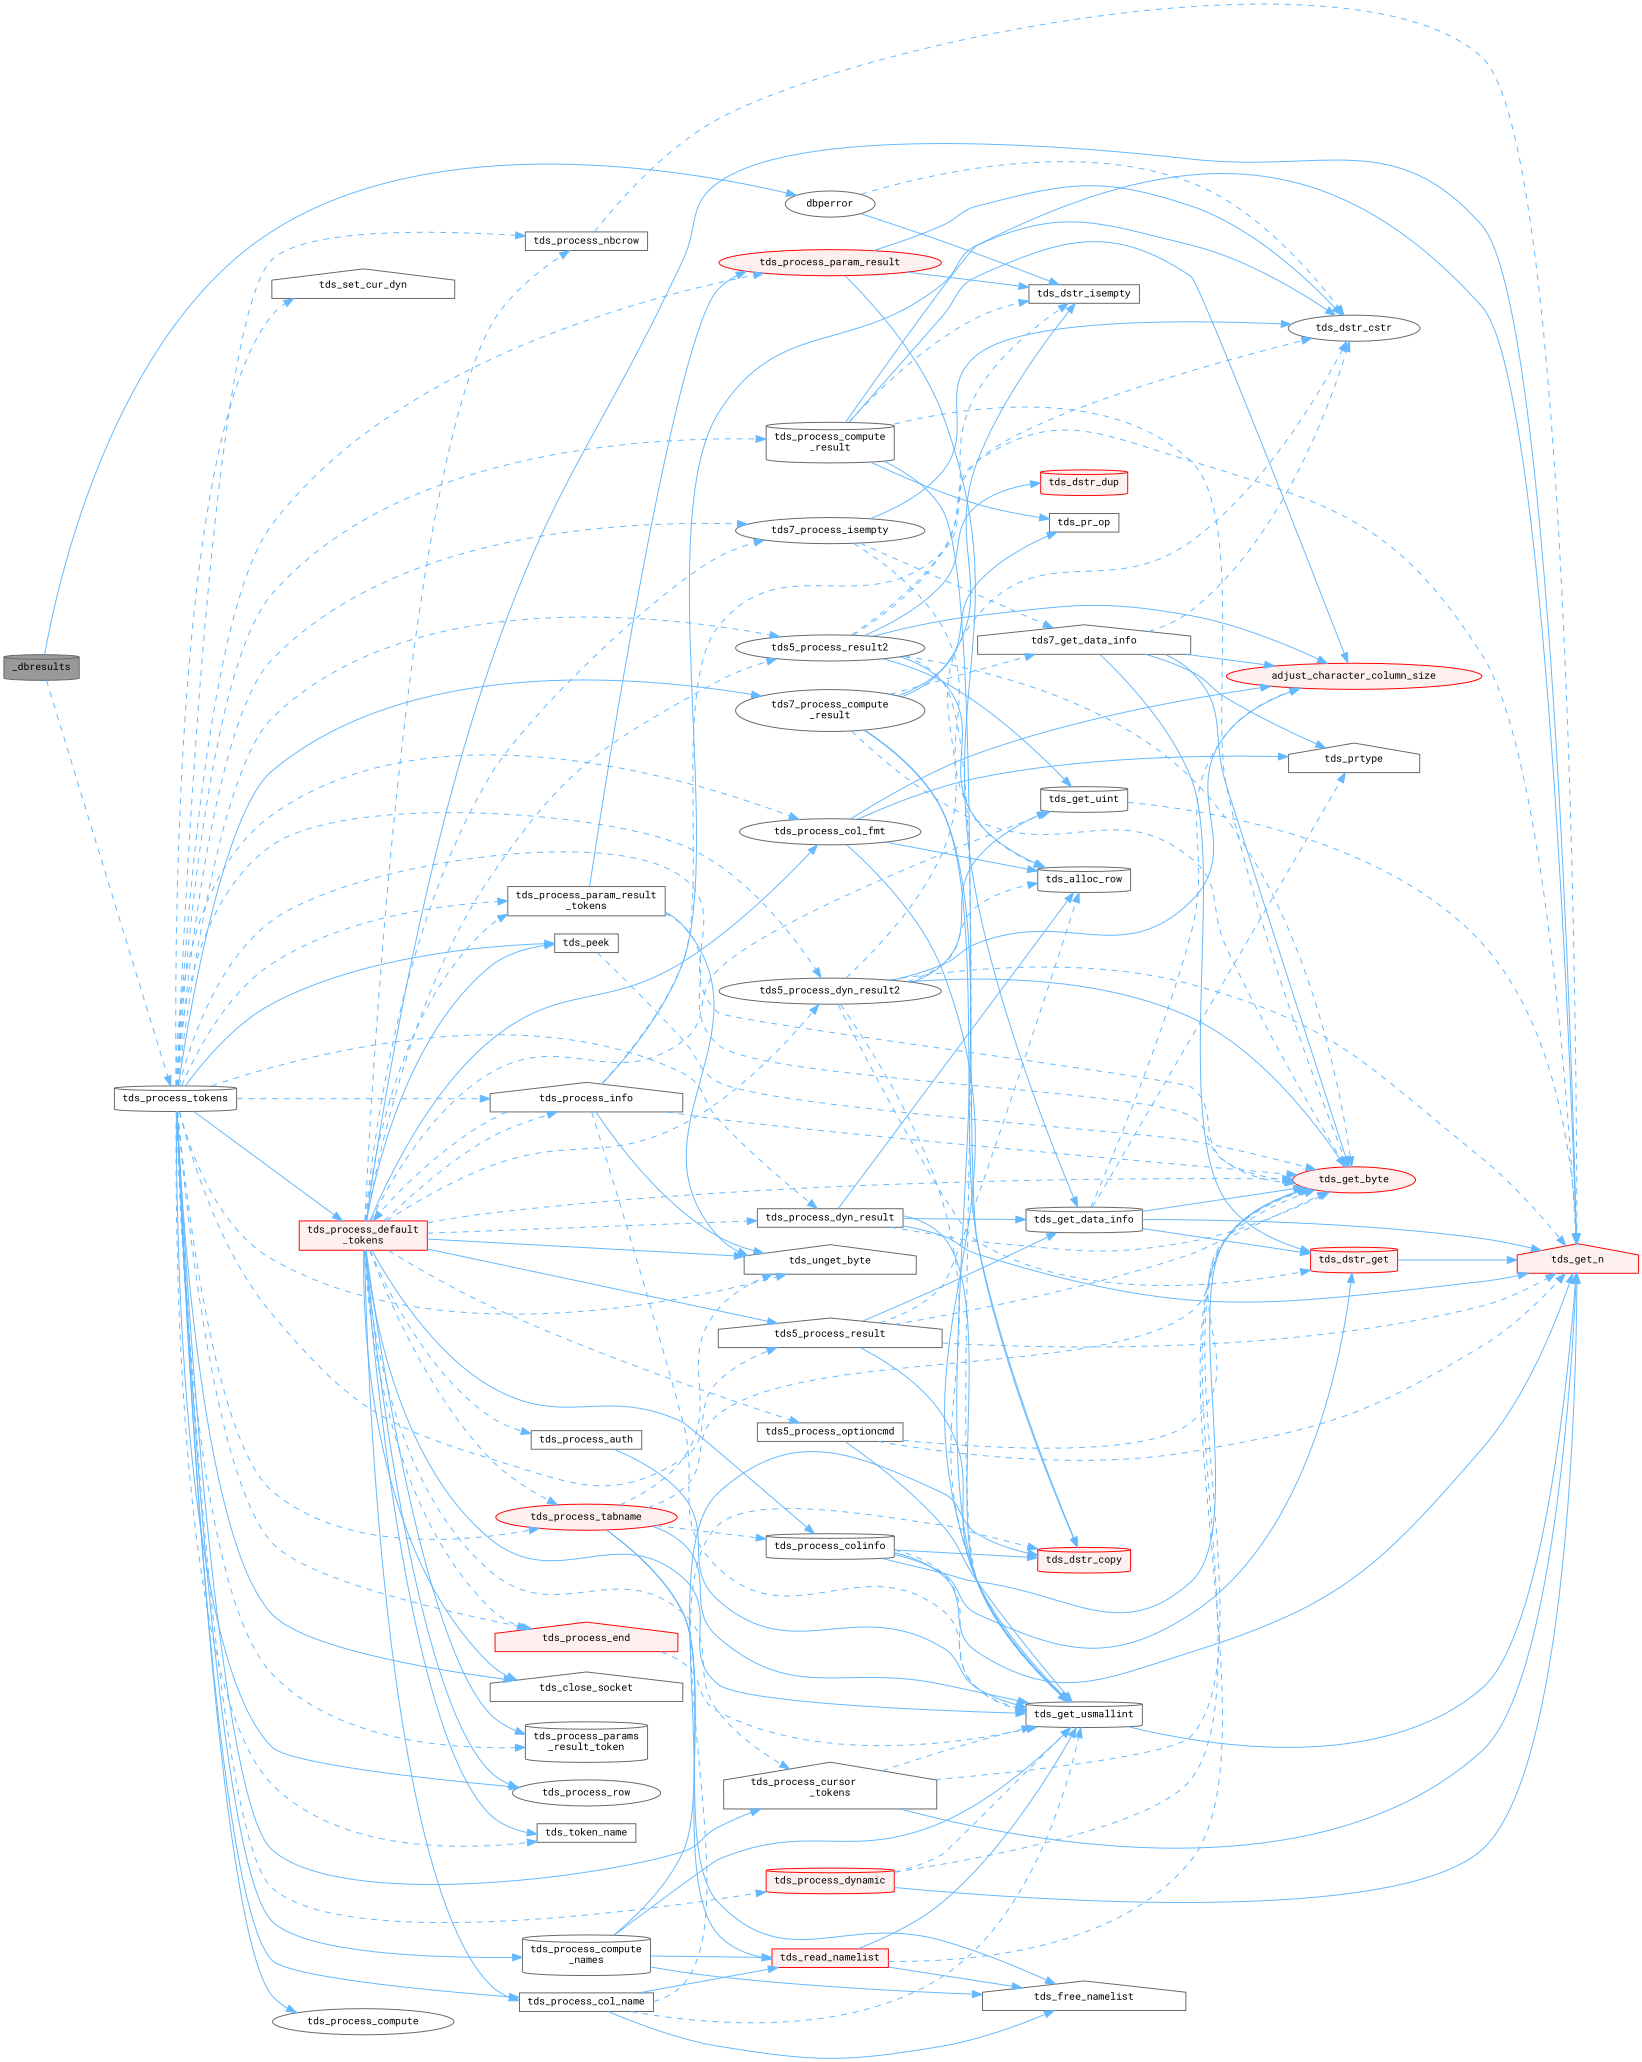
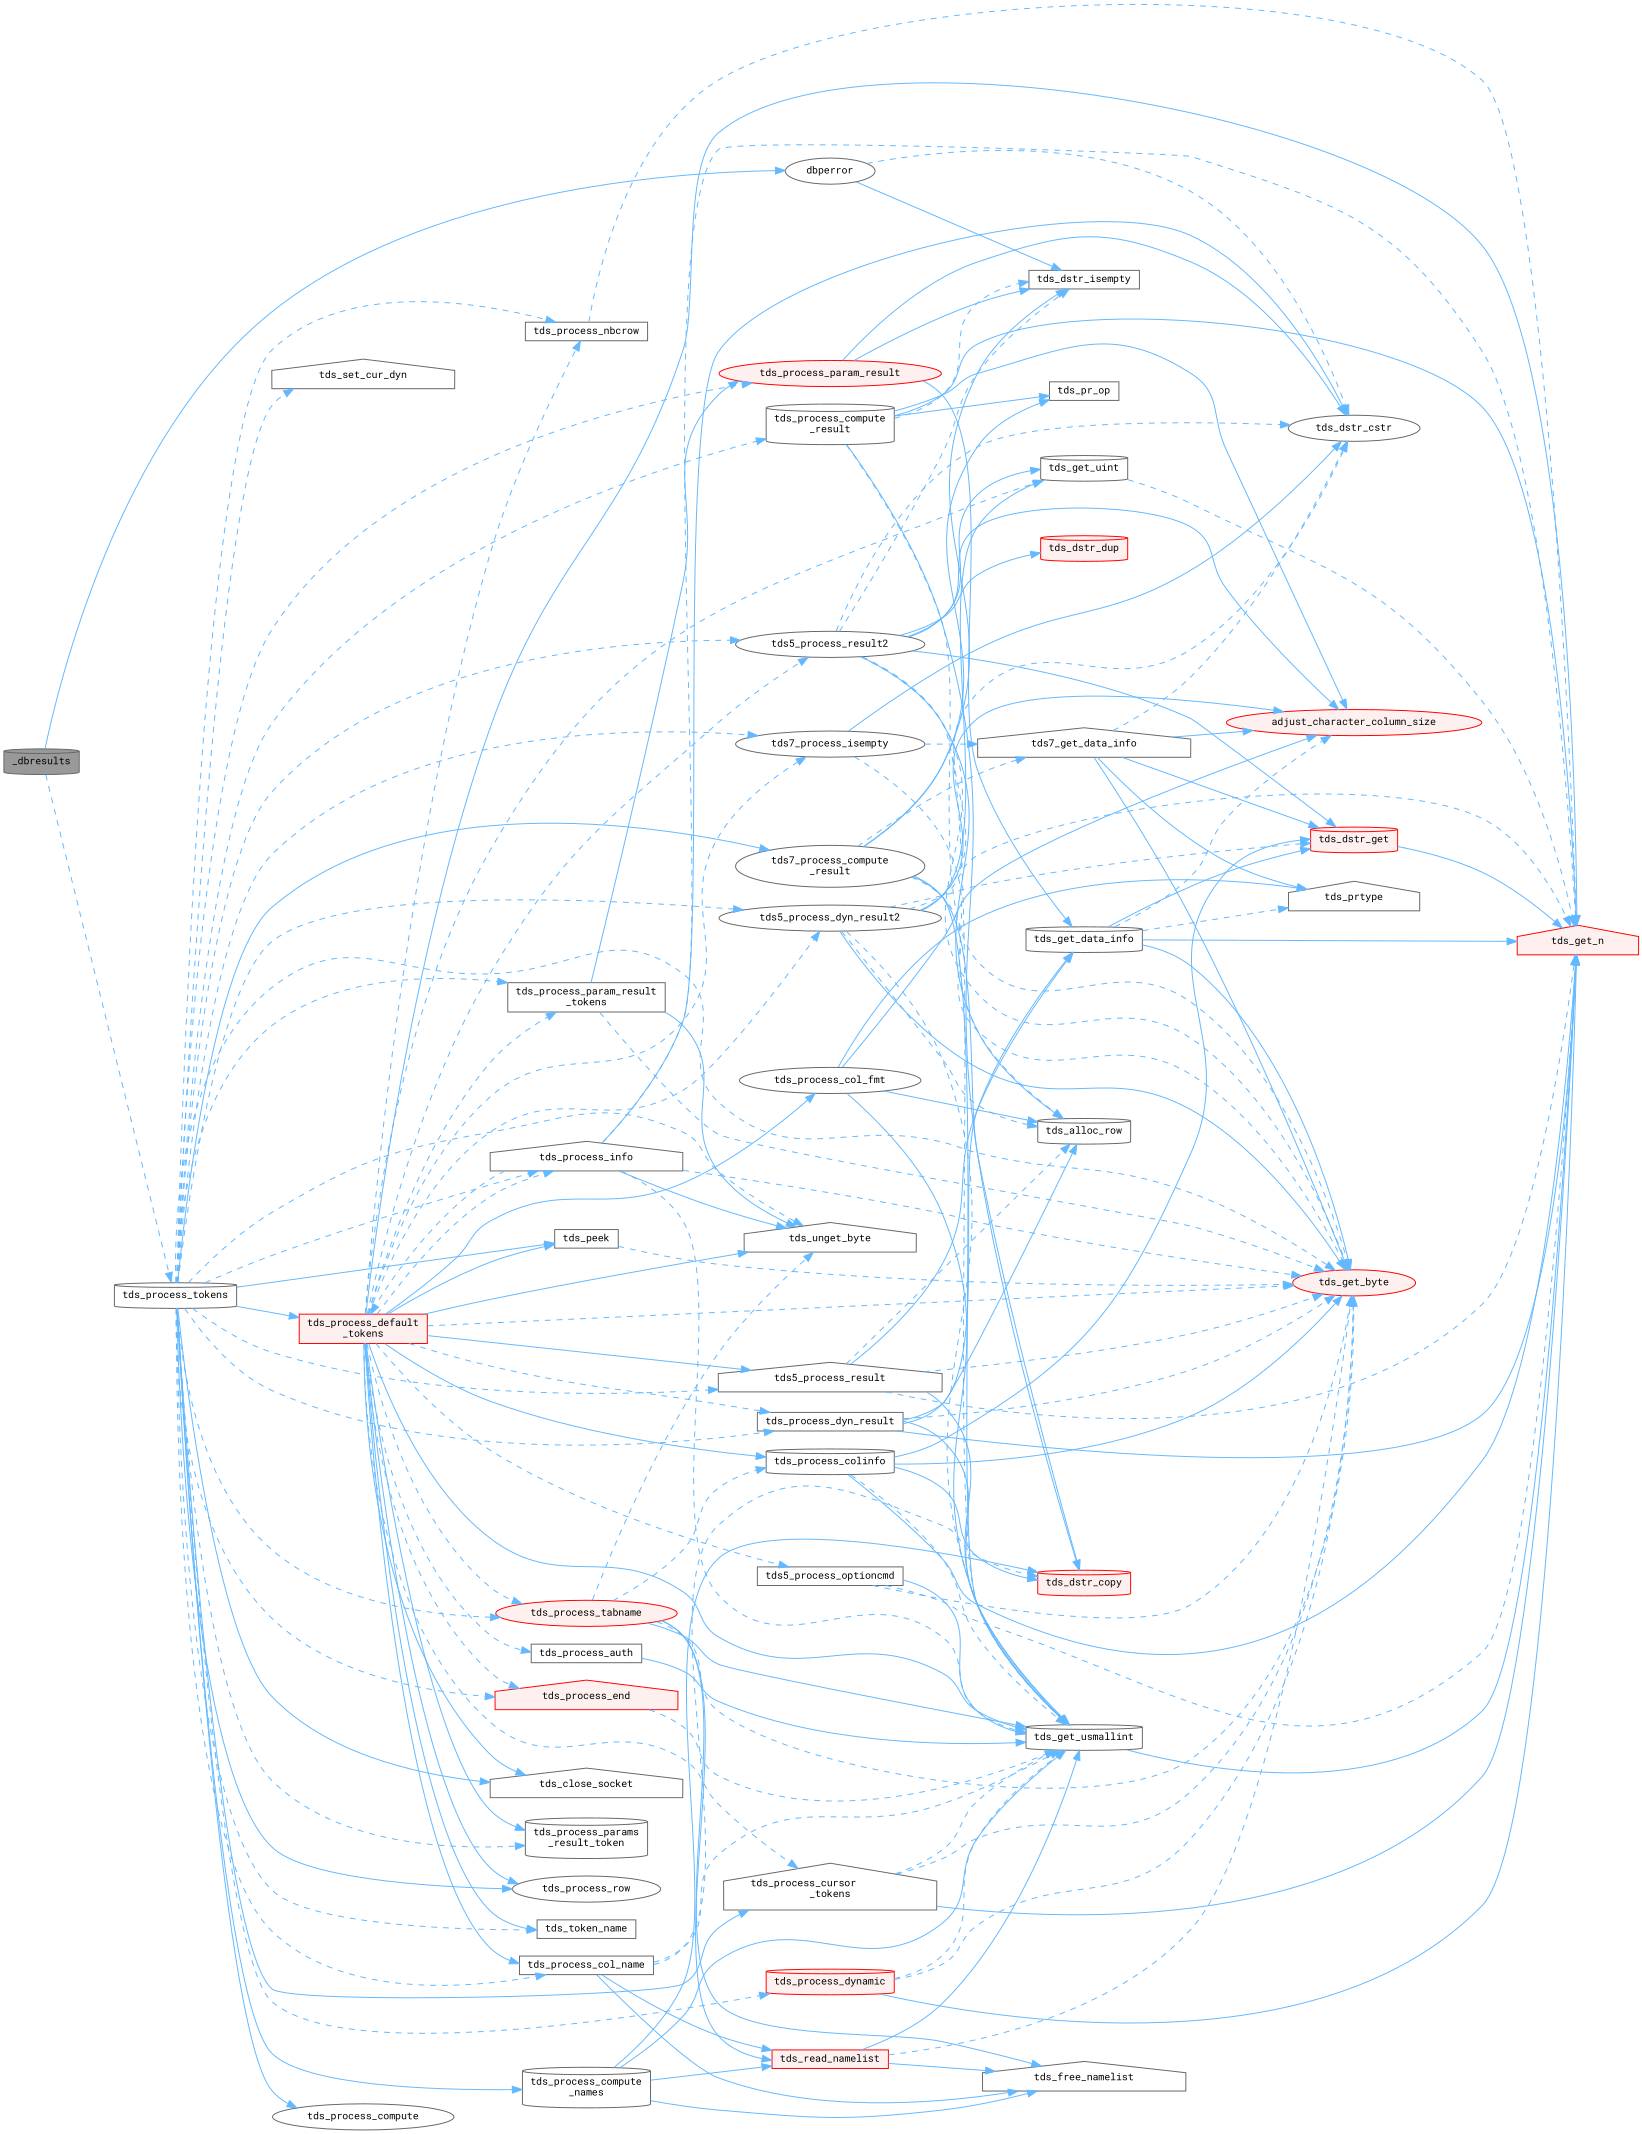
edge "tds5_process_result2" -> "tds_dstr_get": added
edge "tds_process_tokens" -> "tds_process_col_fmt": removed
edge "tds_process_tokens" -> "tds_process_col_name": style solid -> dashed
